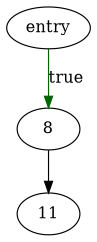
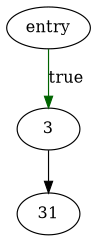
node "8": label "8" -> "3"
node "11": label "11" -> "31"
